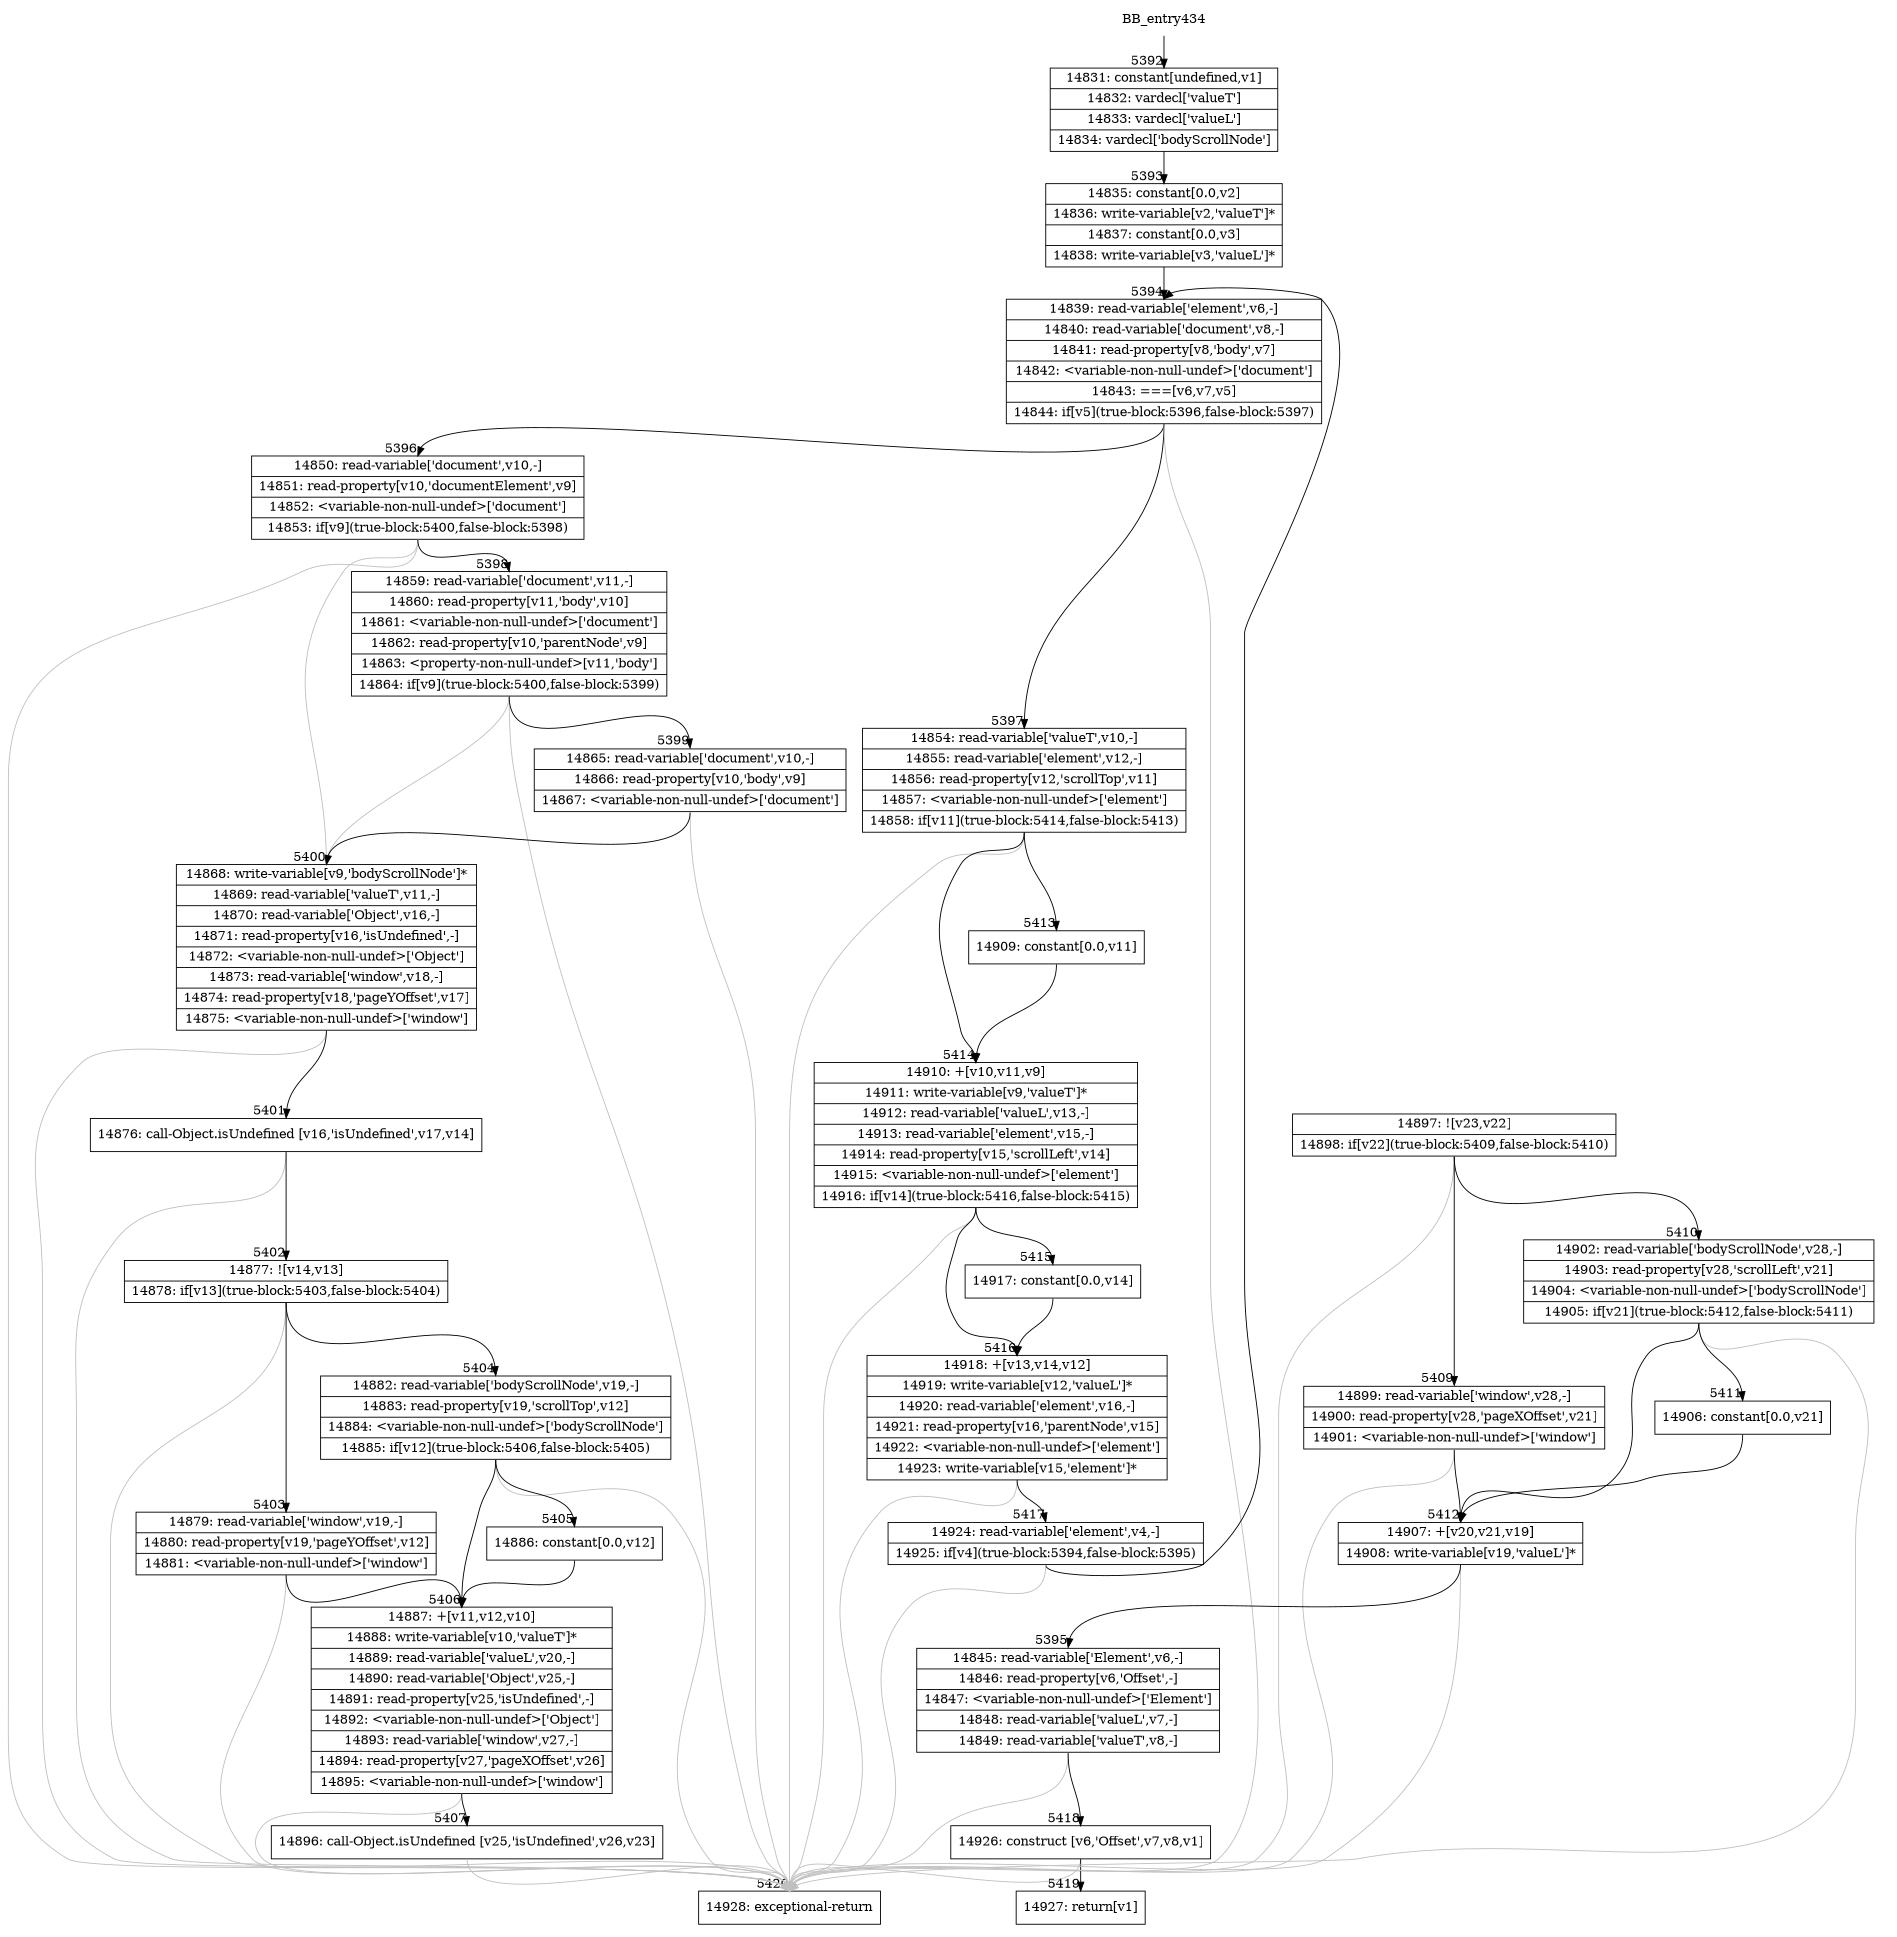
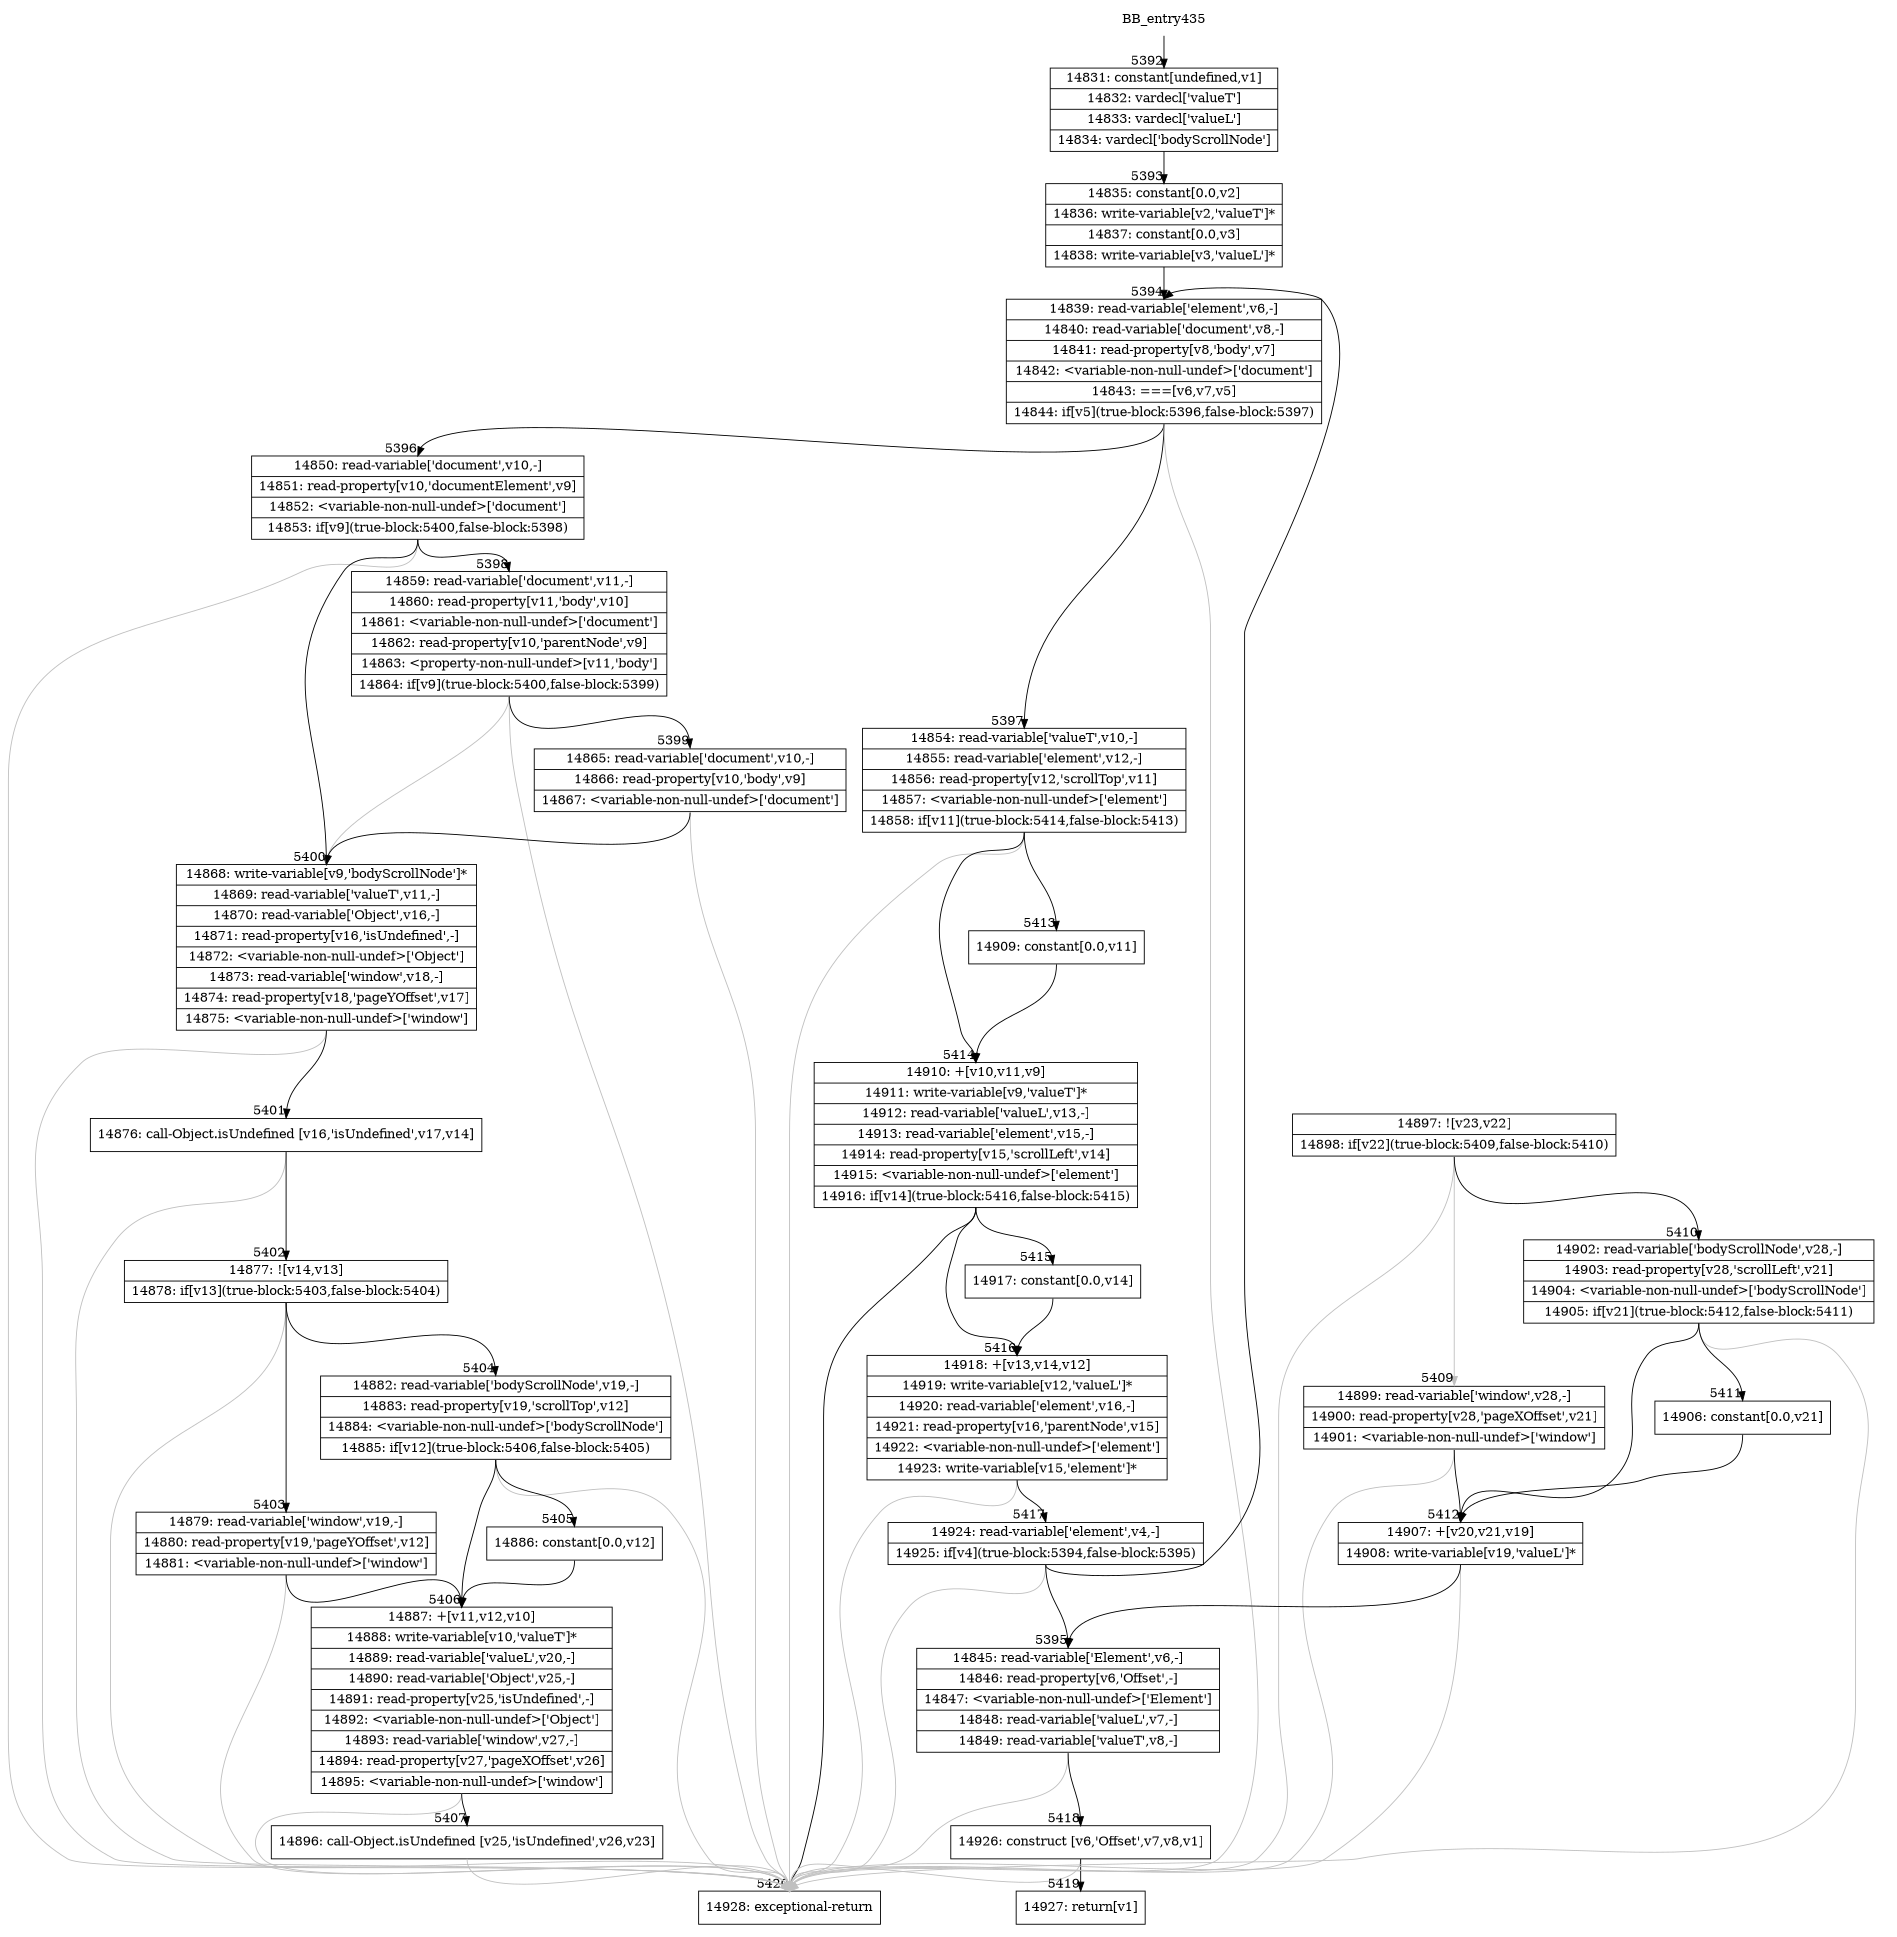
node "BB_entry434": label "BB_entry434" -> "BB_entry435"
edge "14850: read-variable['document',v10,-]" -> "14868: write-variable[v9,'bodyScrollNode']*": color gray -> black
edge "14897: ![v23,v22]" -> "14899: read-variable['window',v28,-]": color black -> gray
edge "14910: +[v10,v11,v9]" -> "14928: exceptional-return": color gray -> black
edge "14924: read-variable['element',v4,-]" -> "14845: read-variable['Element',v6,-]": added
